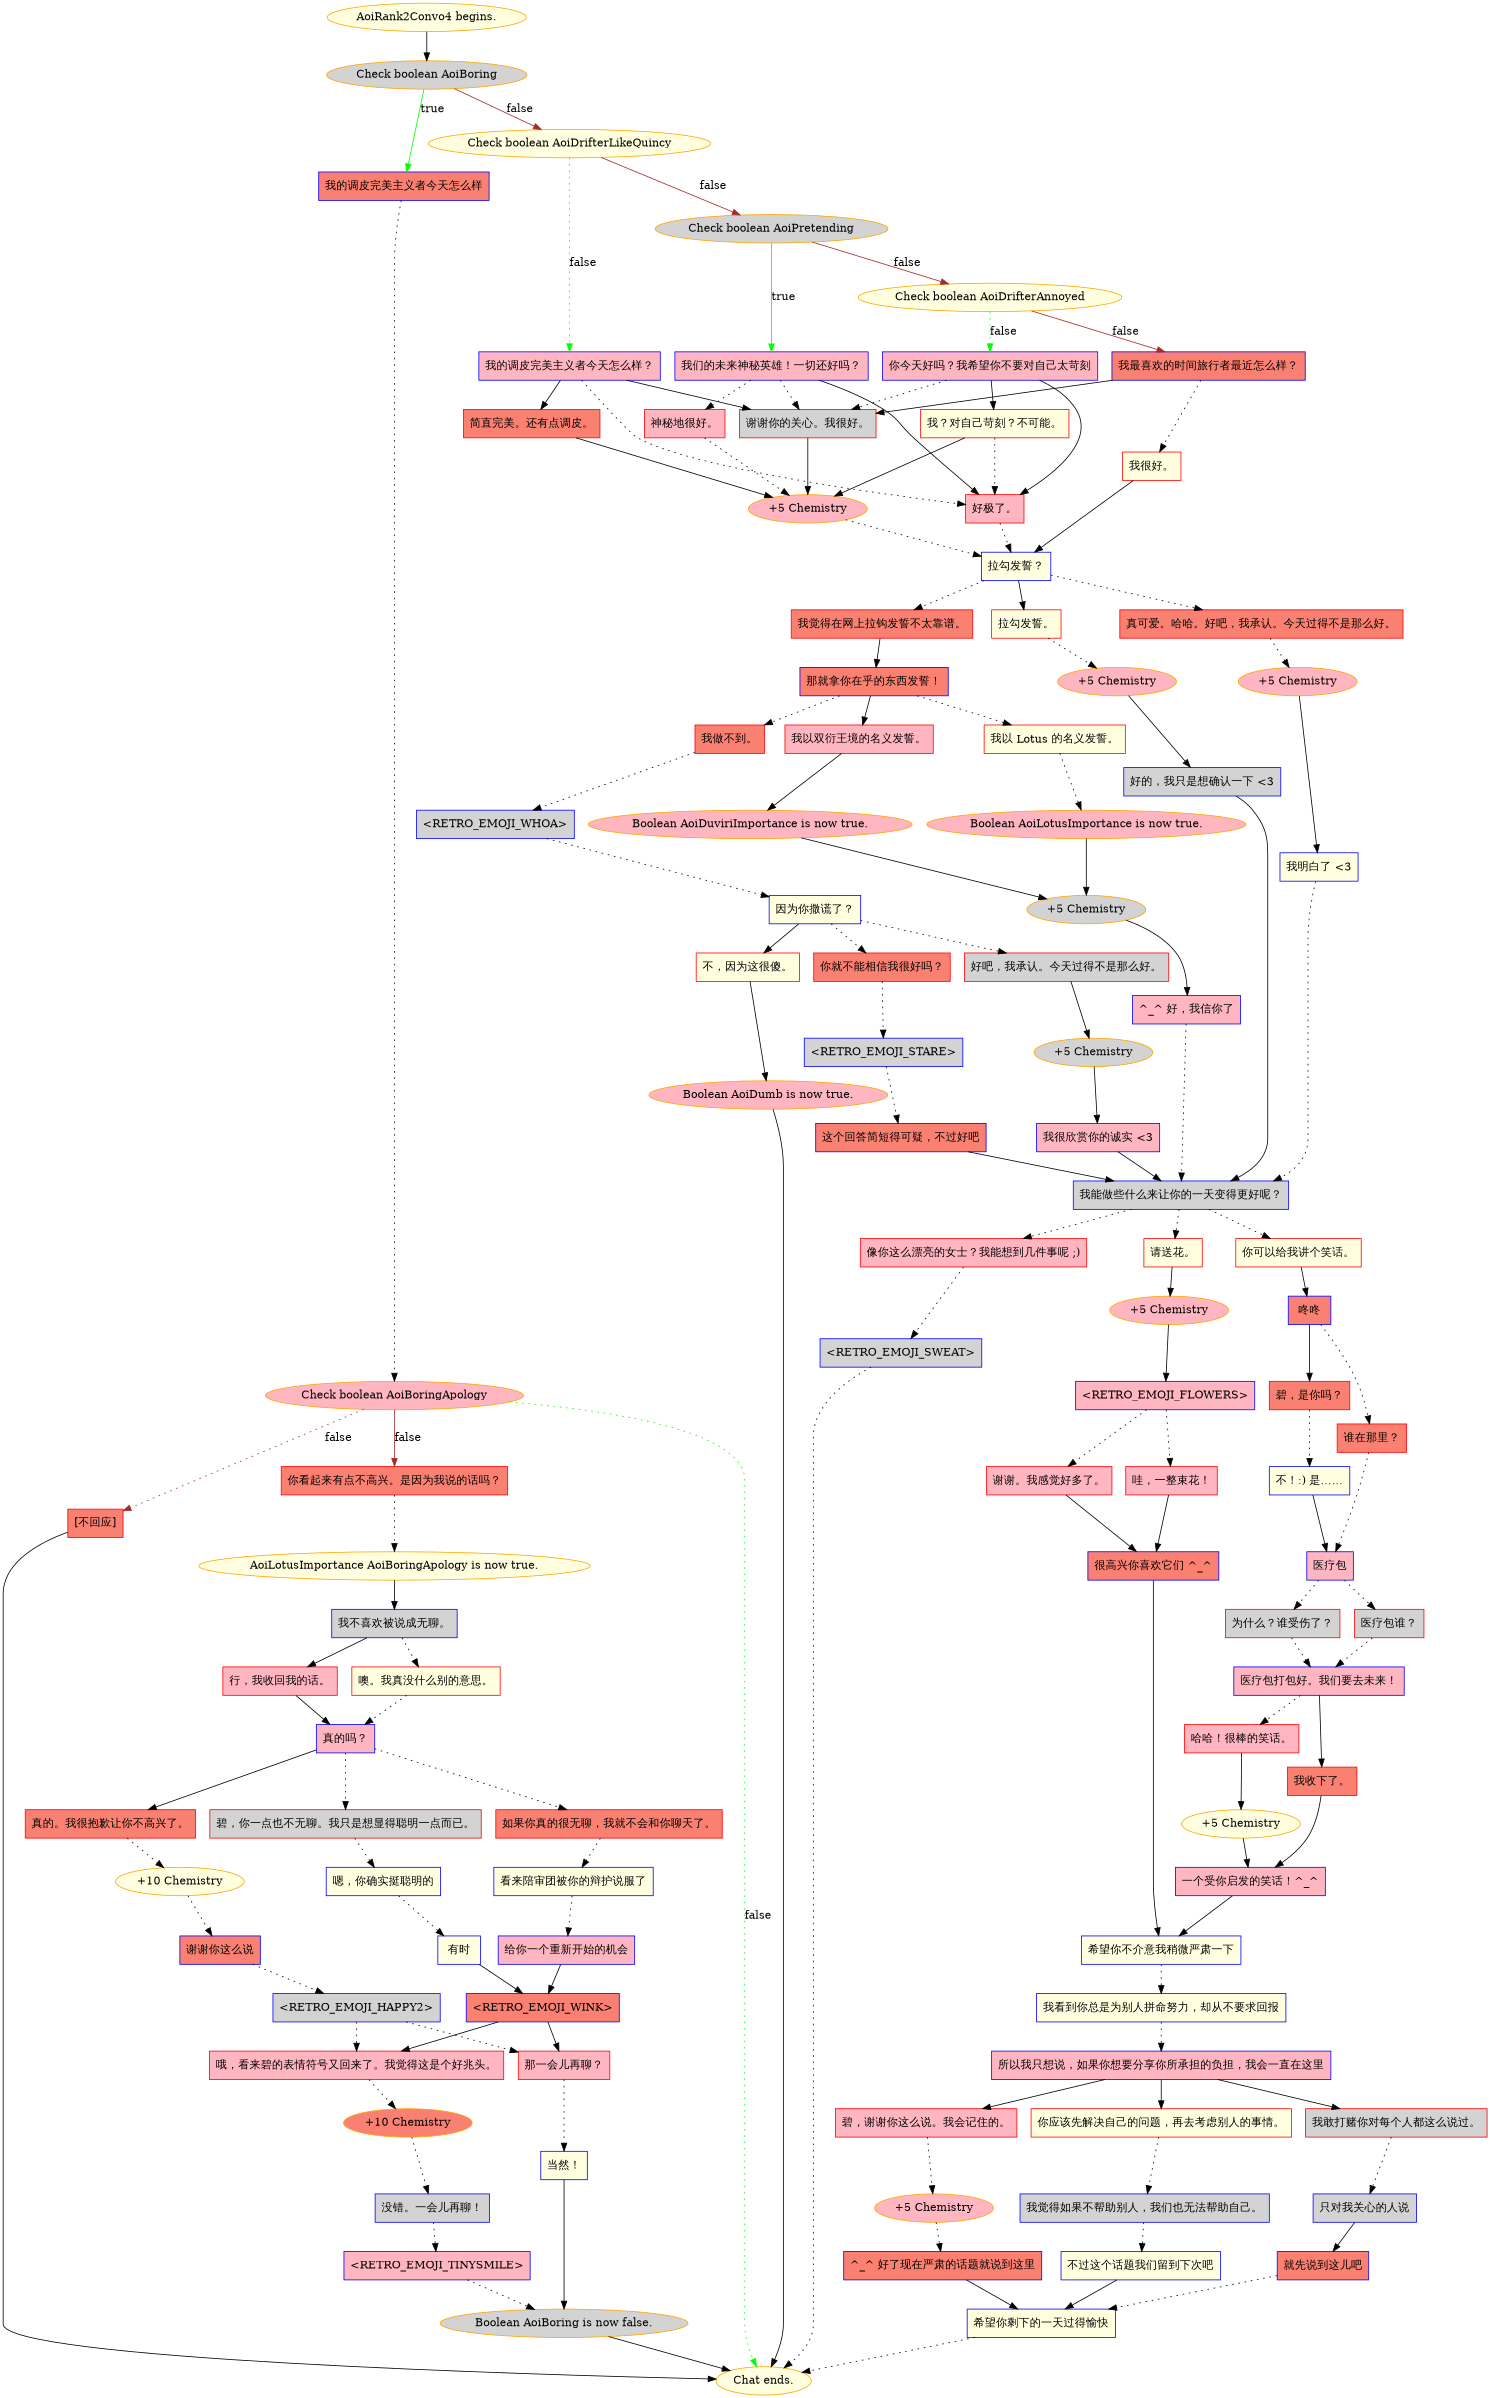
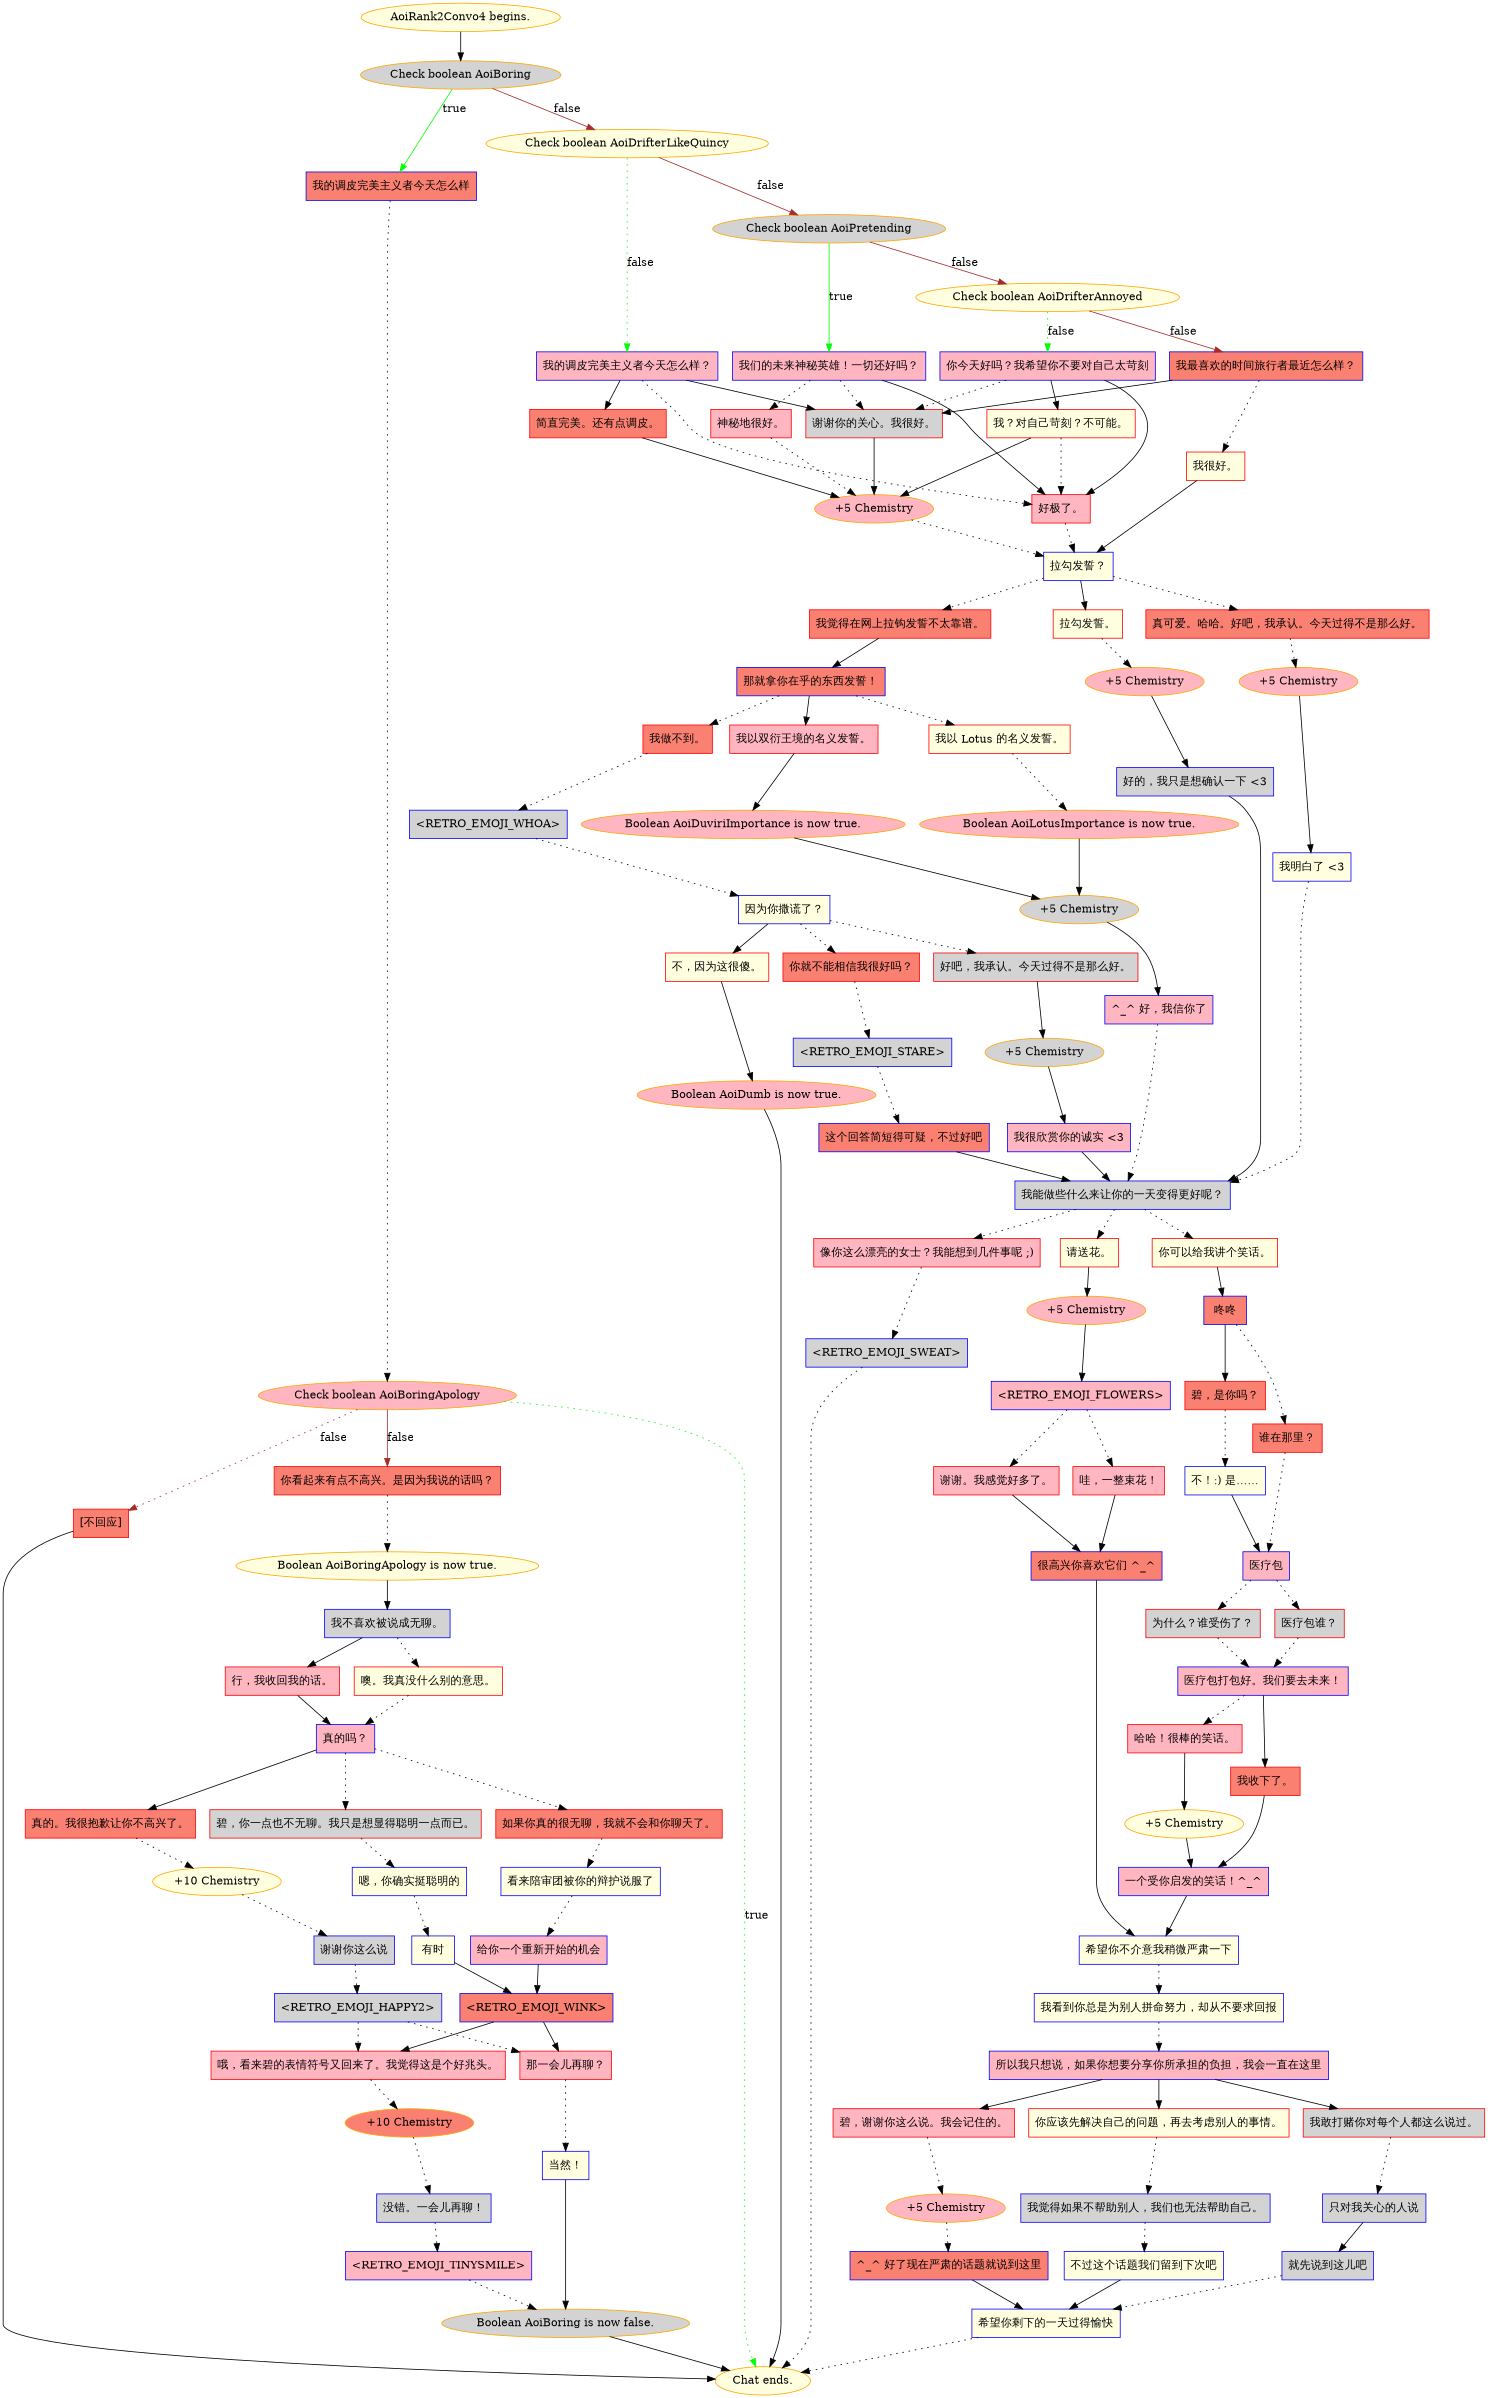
node "AoiLotusImportance AoiBoringApology is now true.": label "AoiLotusImportance AoiBoringApology is now true." -> "Boolean AoiBoringApology is now true."
edge "Check boolean AoiBoringApology" -> "Chat ends.": label "false" -> "true"
node "谢谢你这么说": fillcolor salmon -> lightgrey
node "就先说到这儿吧": fillcolor salmon -> lightgrey
